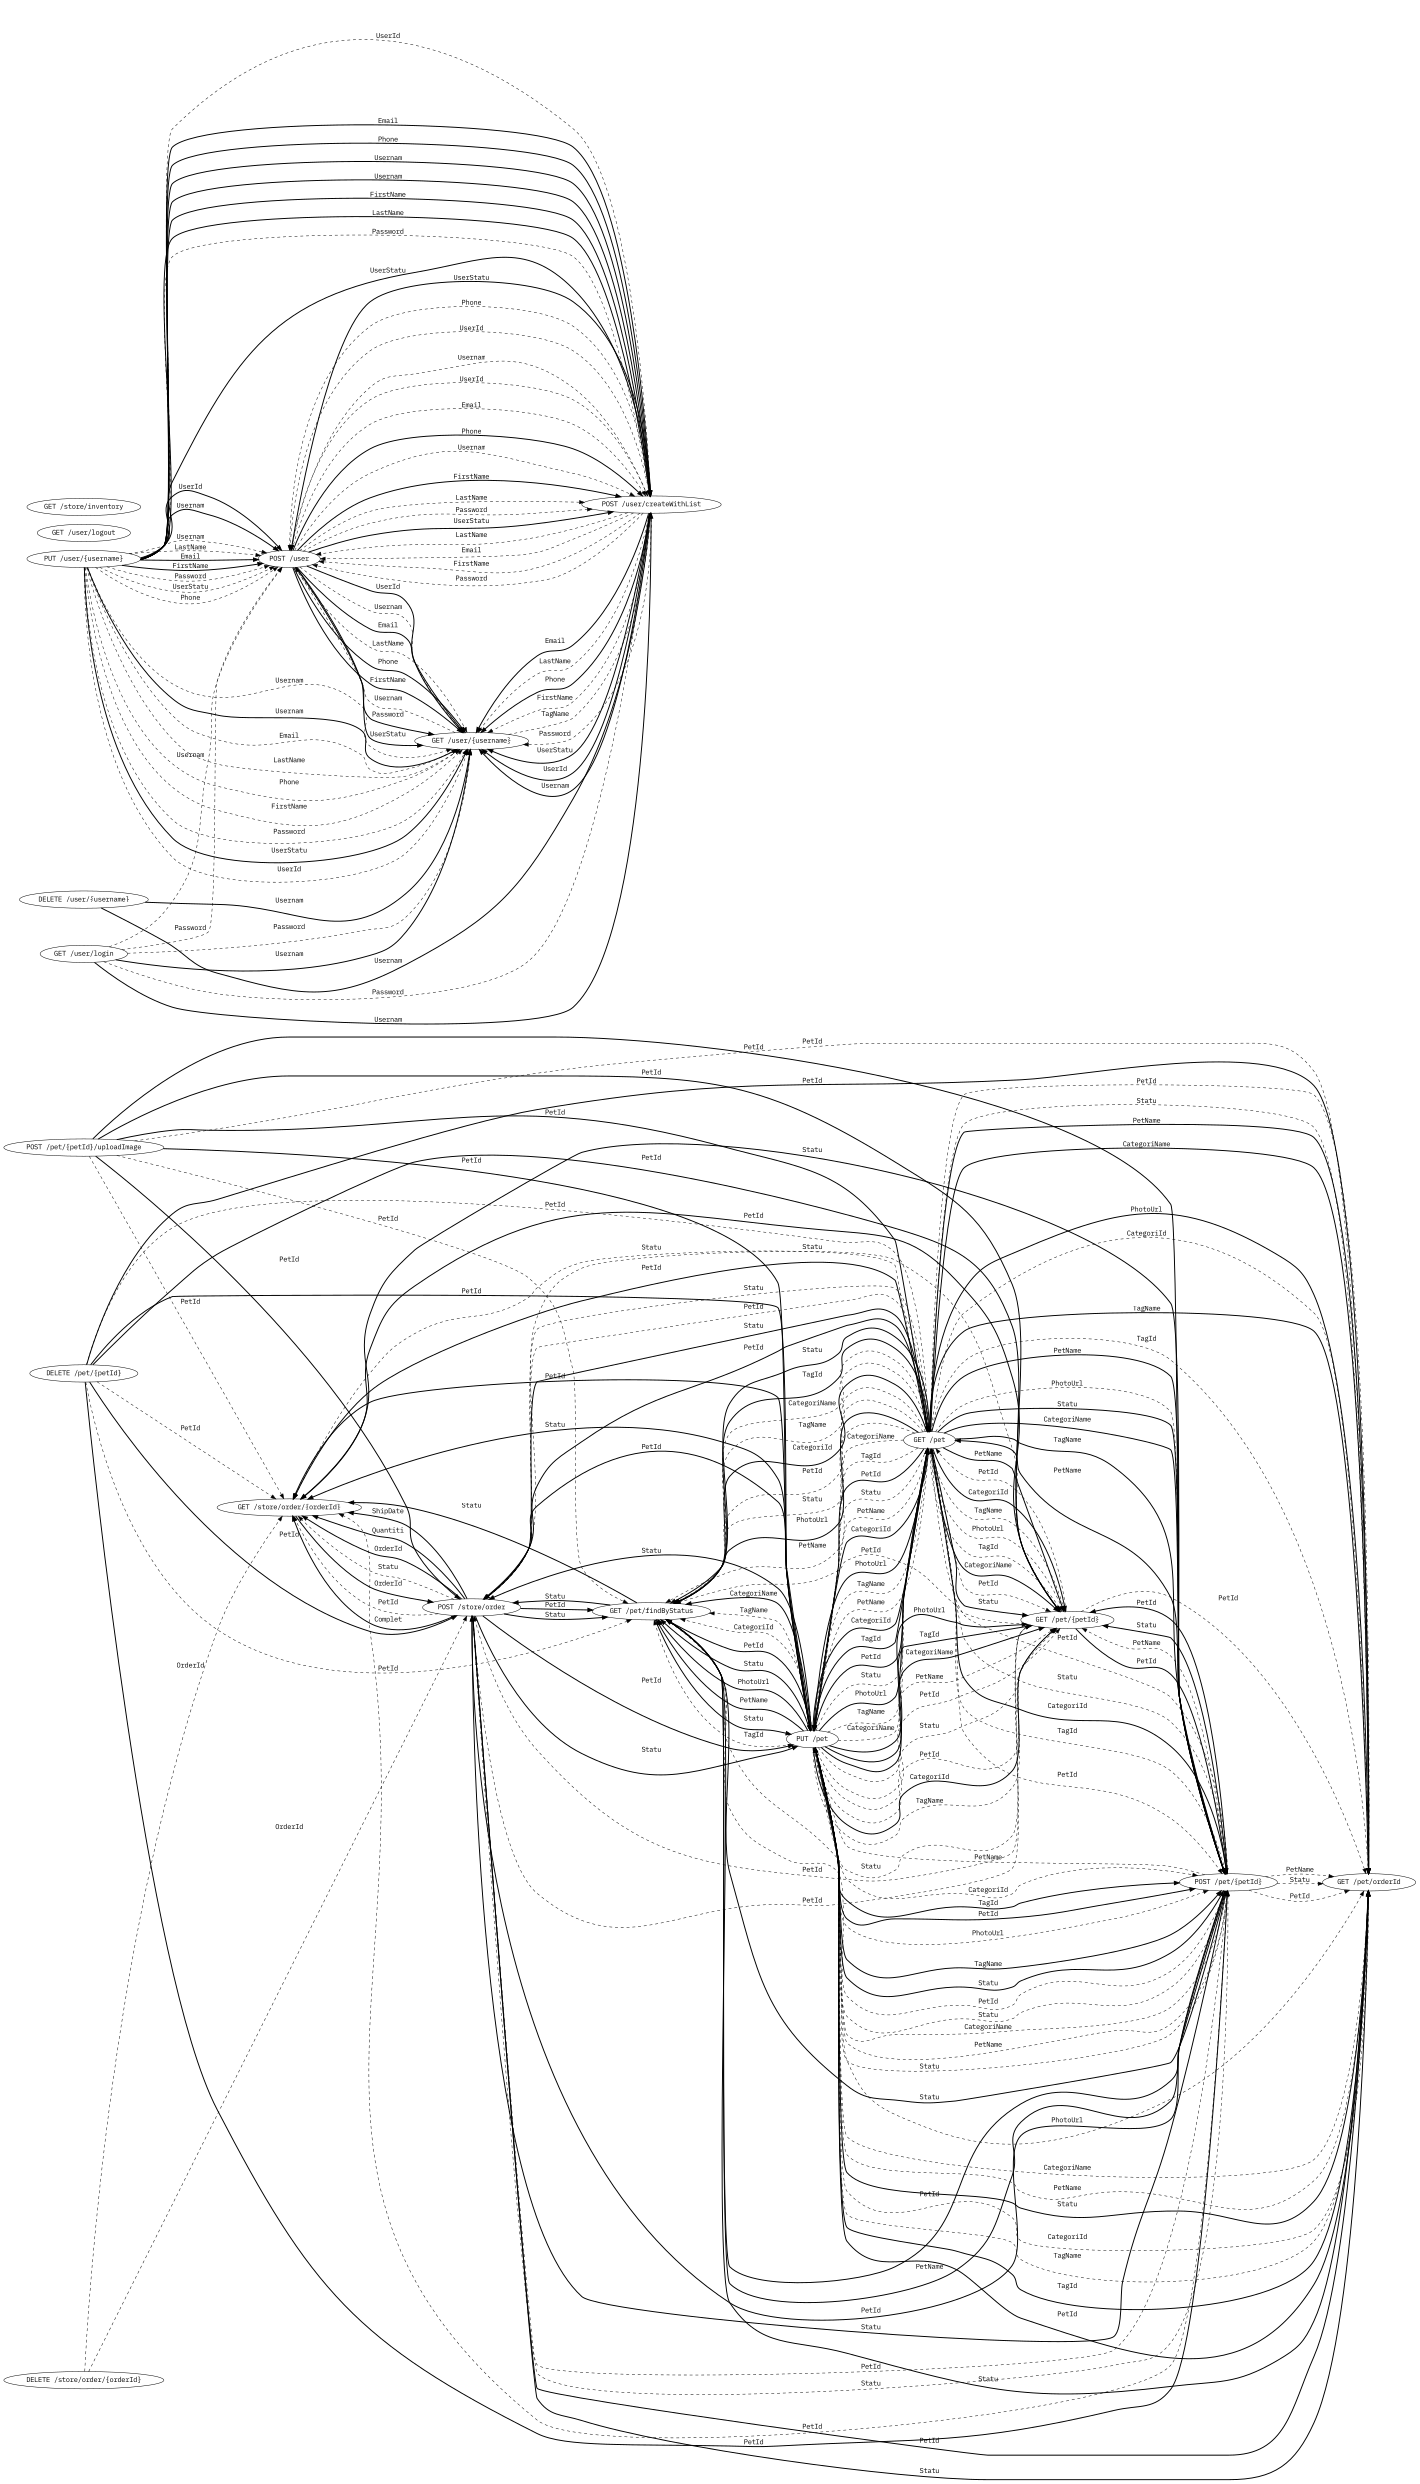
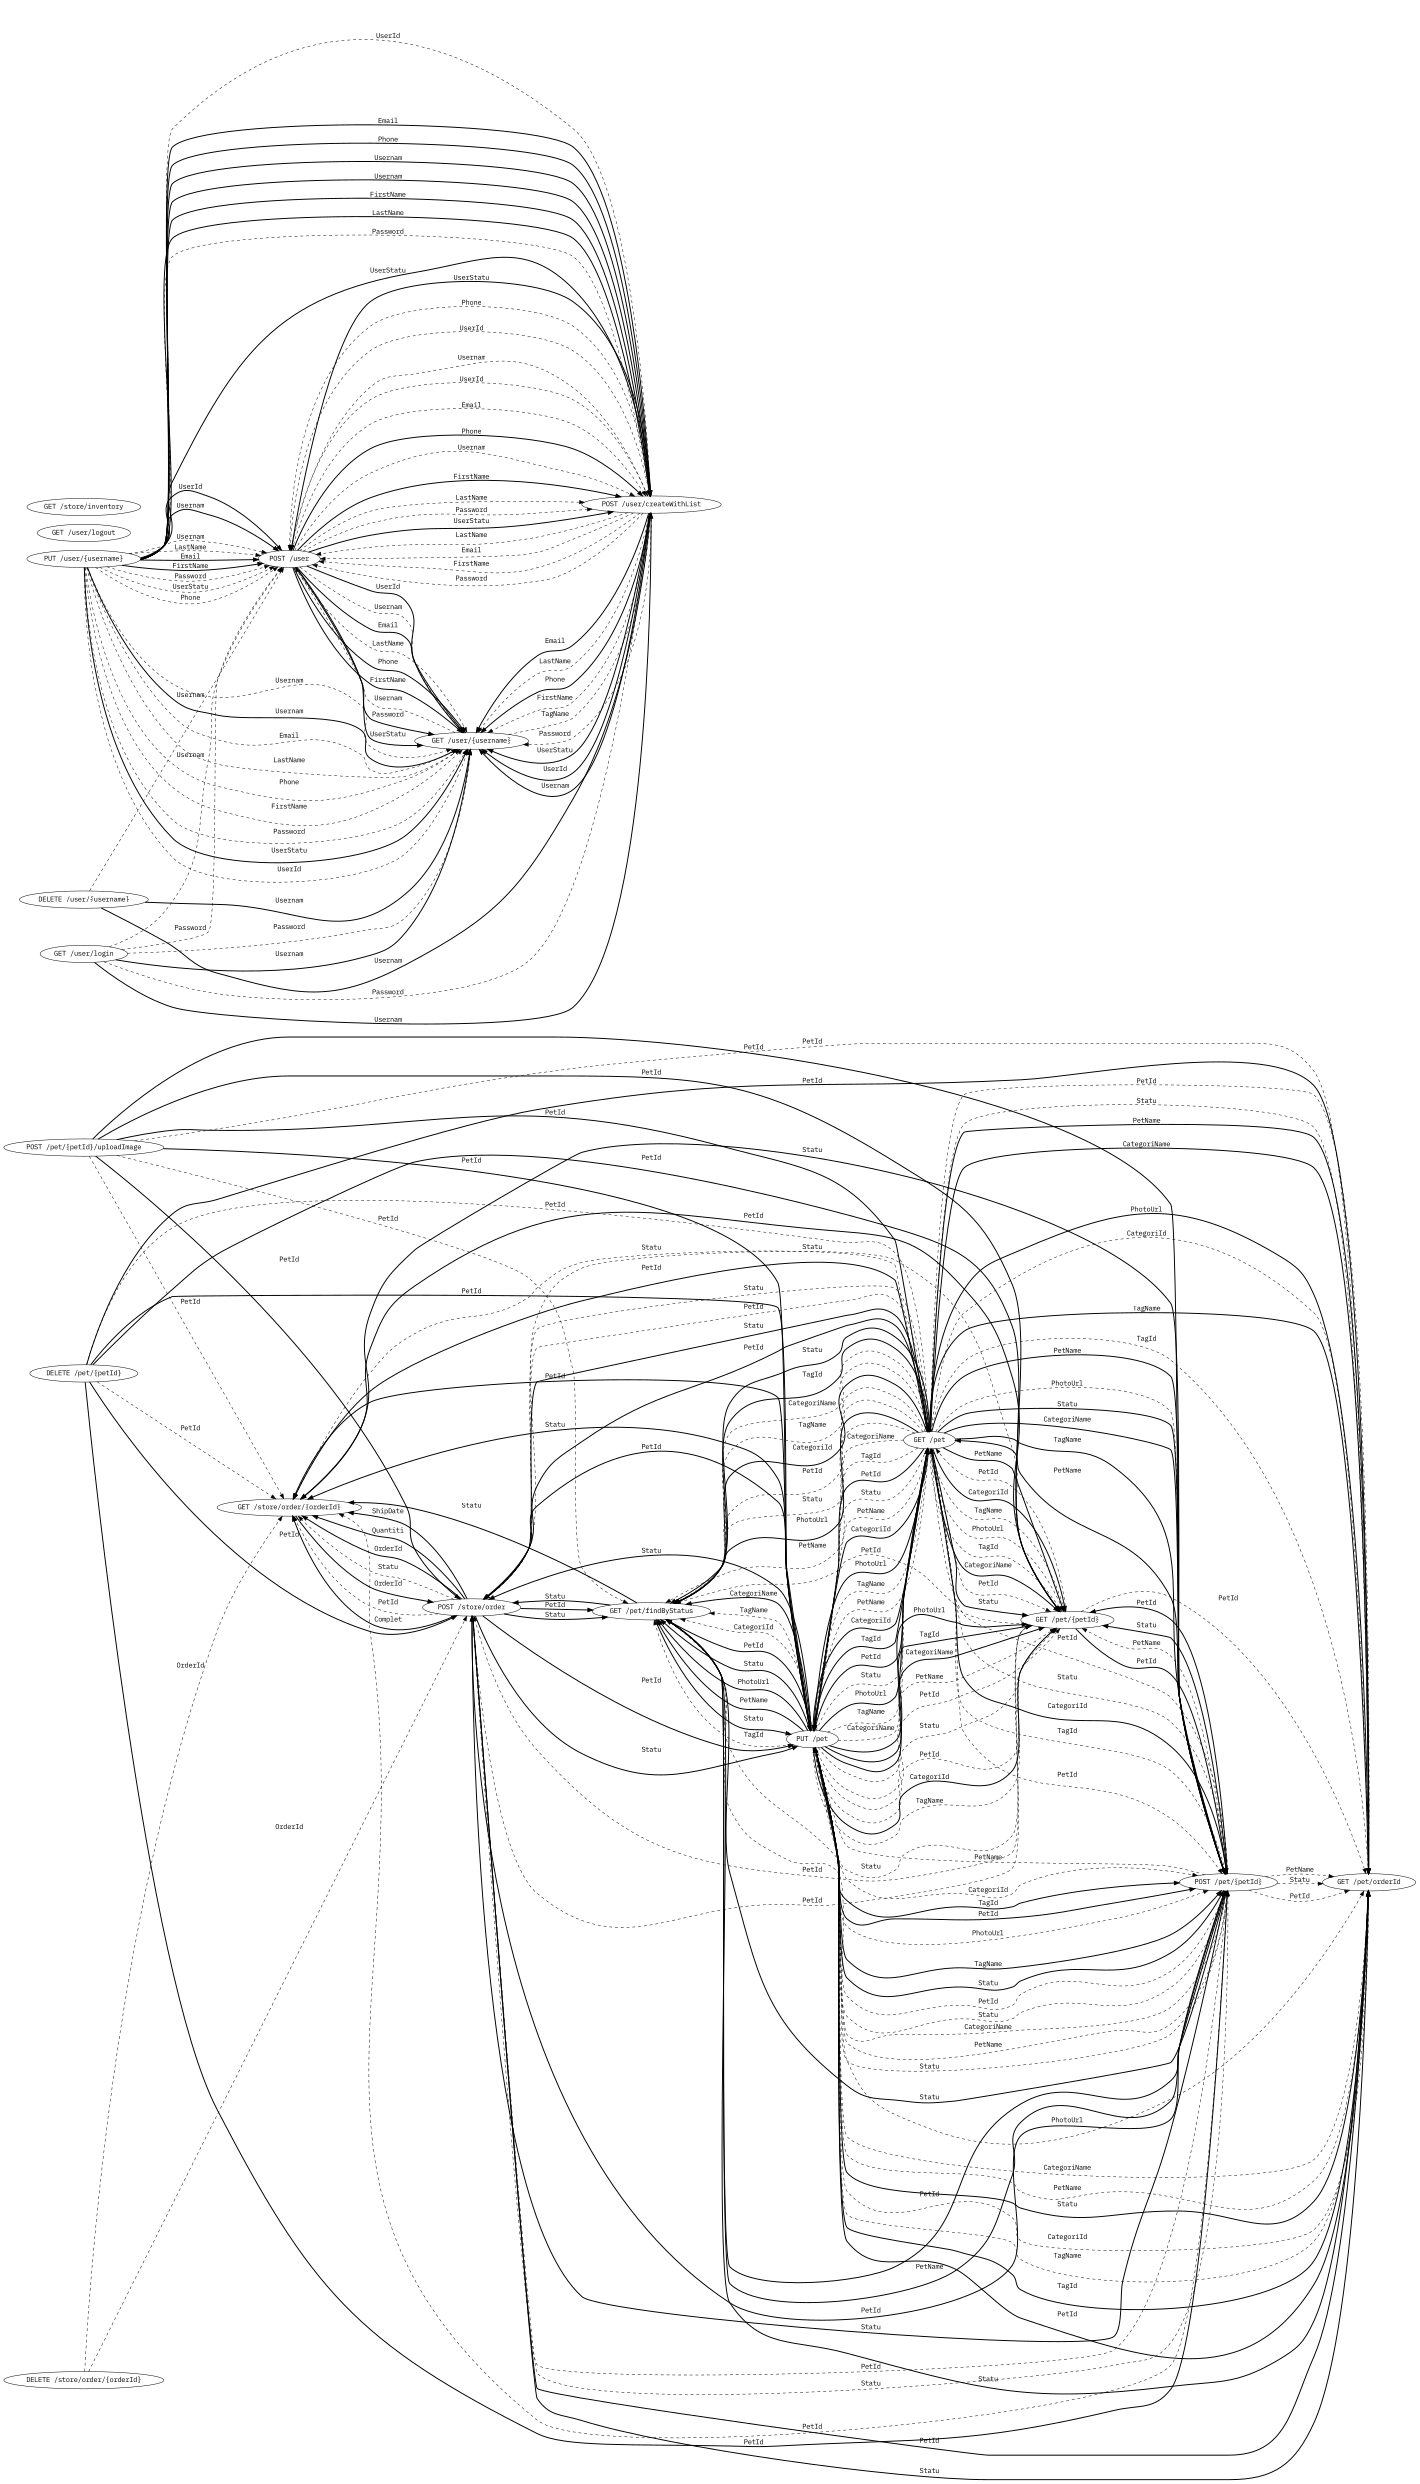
edge "DELETE /user/{username}" -> "POST /user": added, label "Usernam"
edge "DELETE /pet/{petId}" -> "GET /pet/findByStatus": removed, label "PetId"
